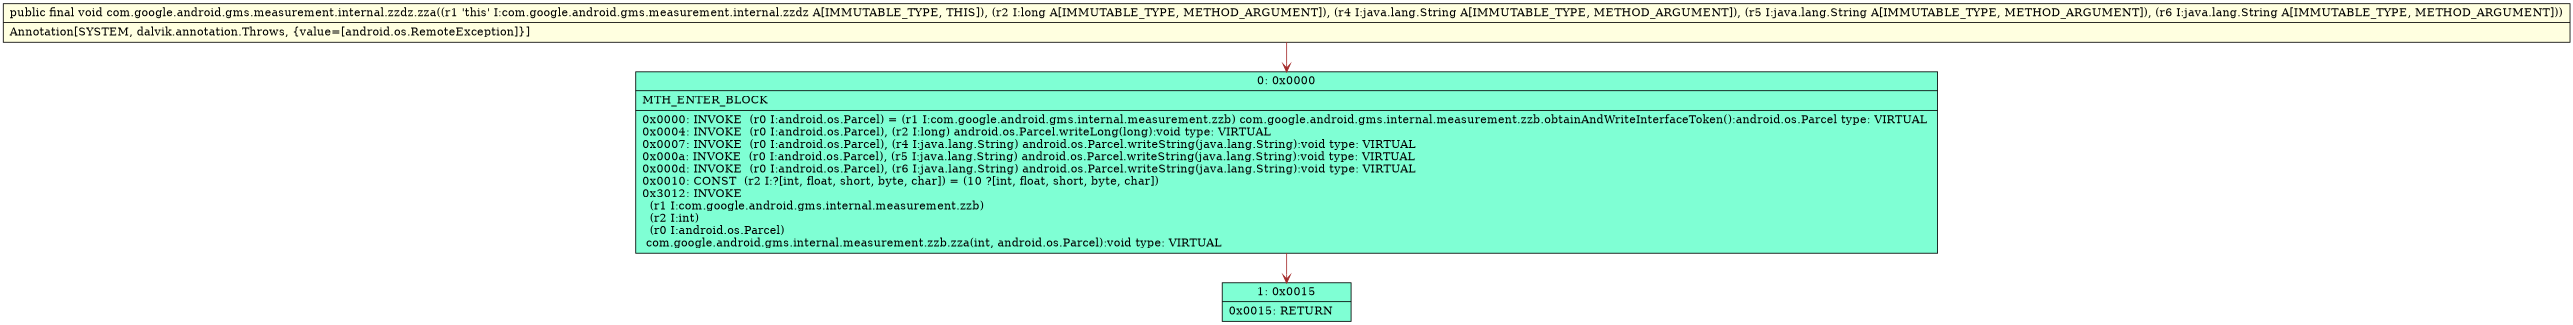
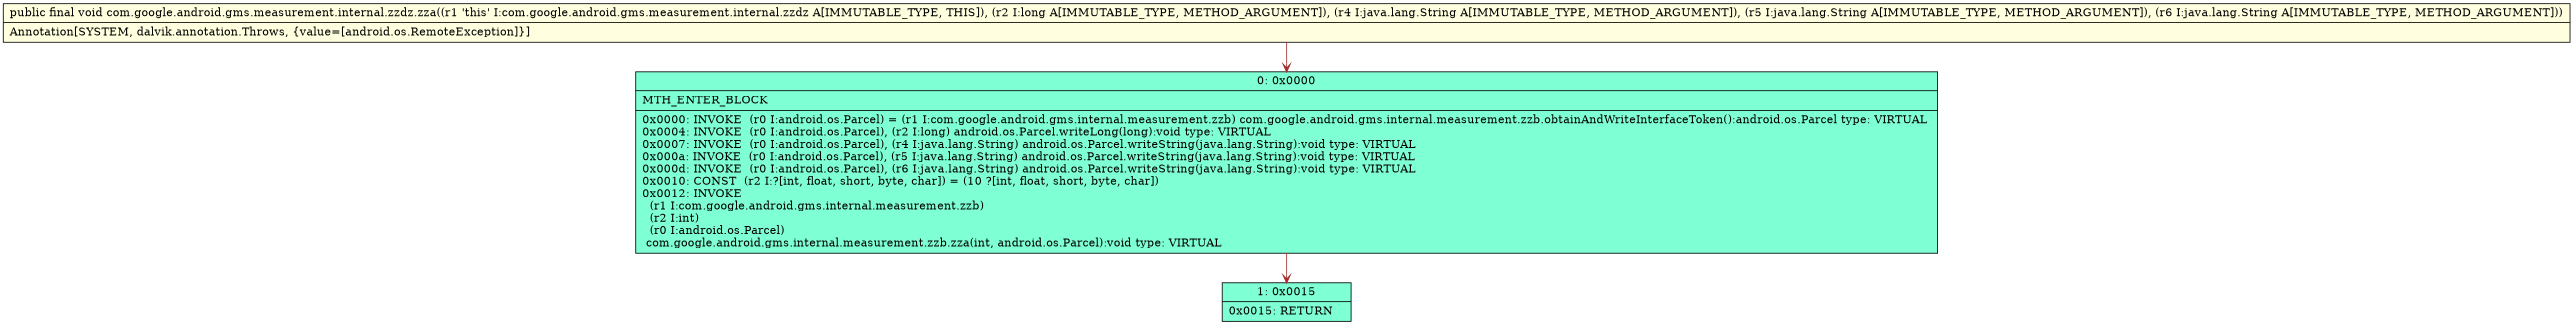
node "0: 0x0000": text "0x3012: INVOKE" -> "0x0012: INVOKE"
